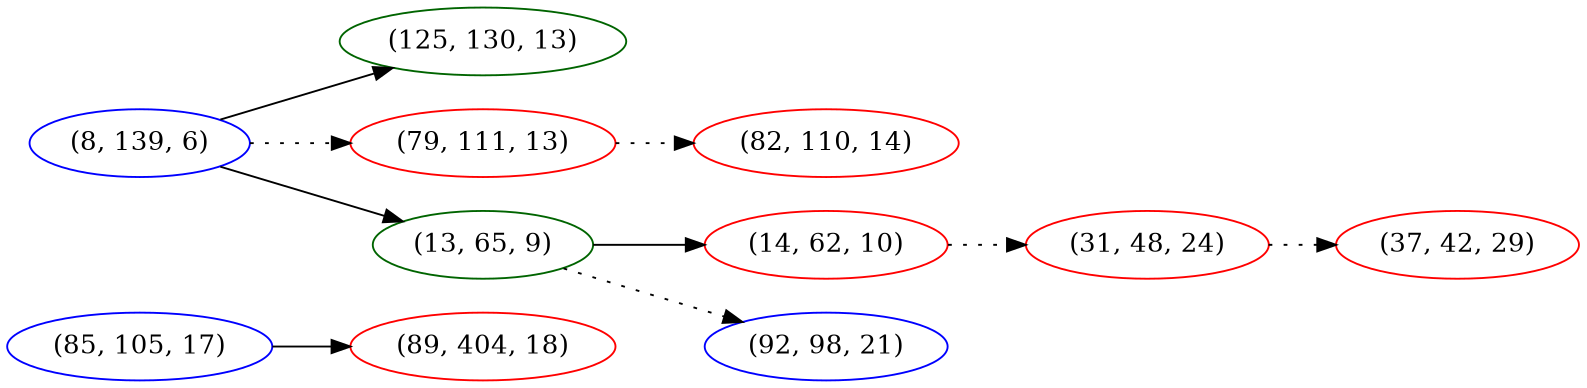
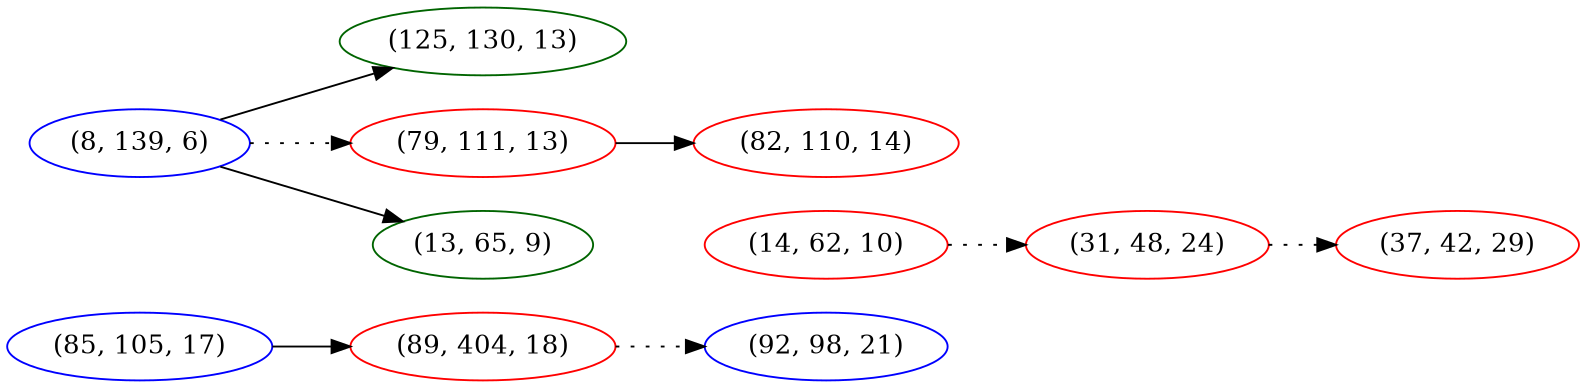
edge "(79, 111, 13)" -> "(82, 110, 14)": style dotted -> solid
edge "(13, 65, 9)" -> "(14, 62, 10)": removed
edge "(13, 65, 9)" -> "(92, 98, 21)": now "(89, 404, 18)" -> "(92, 98, 21)"
